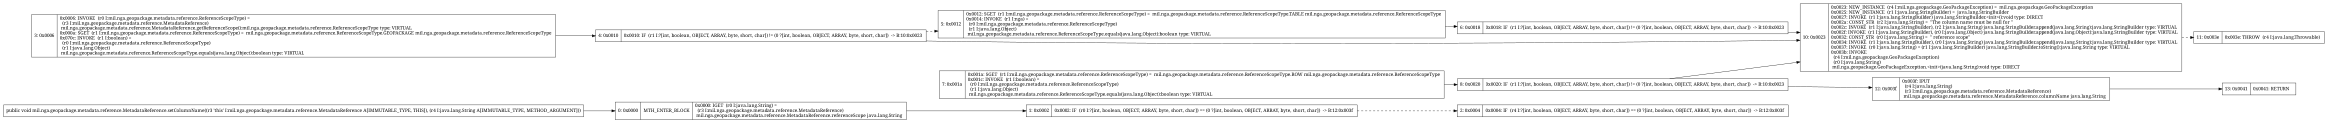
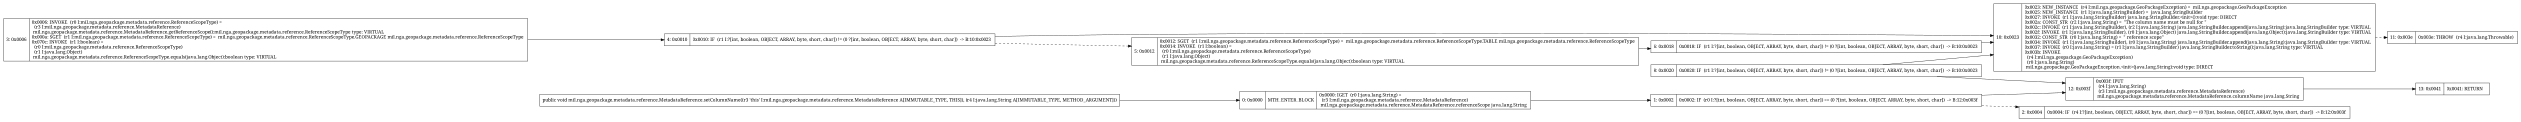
node "5: 0x0012": text "0x0014: INVOKE  (r1 I:nga) =" -> "0x0014: INVOKE  (r1 I:boolean) ="
node "7: 0x001a": removed
edge "1: 0x0002" -> "12: 0x003f": added
